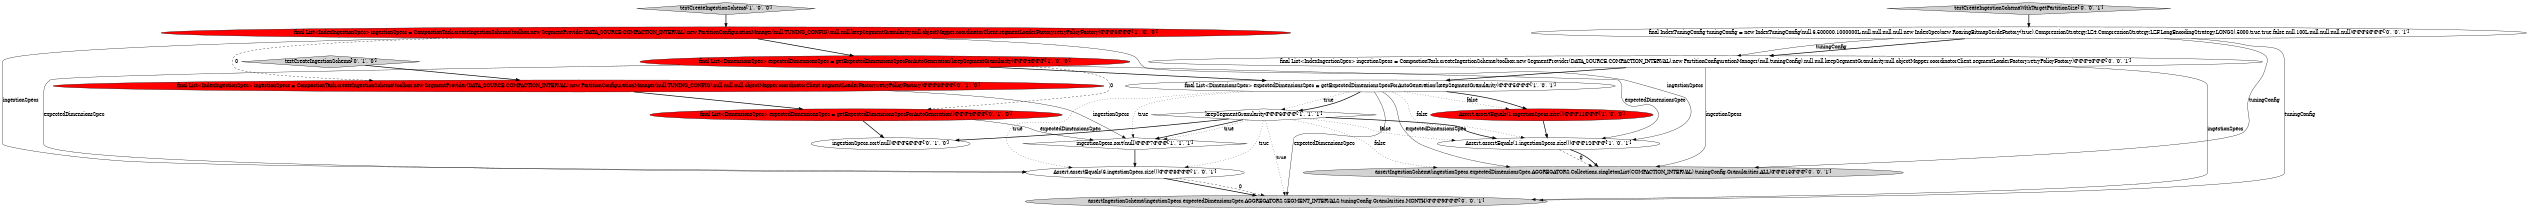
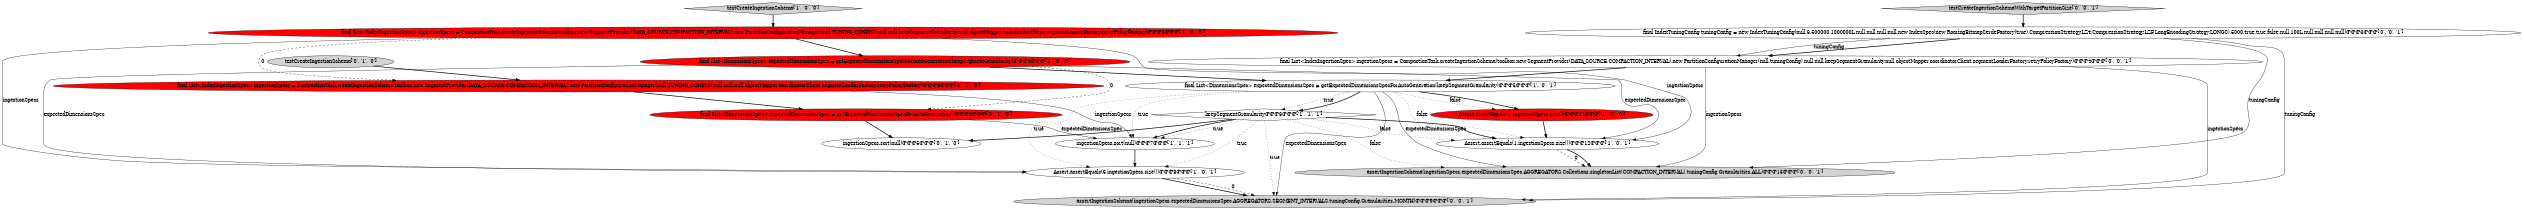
node "testCreateIngestionSchema['0', '1', '0']": shape diamond -> ellipse
node "ingestionSpecs.sort(null)@@@7@@@['1', '1', '1']": shape diamond -> ellipse
